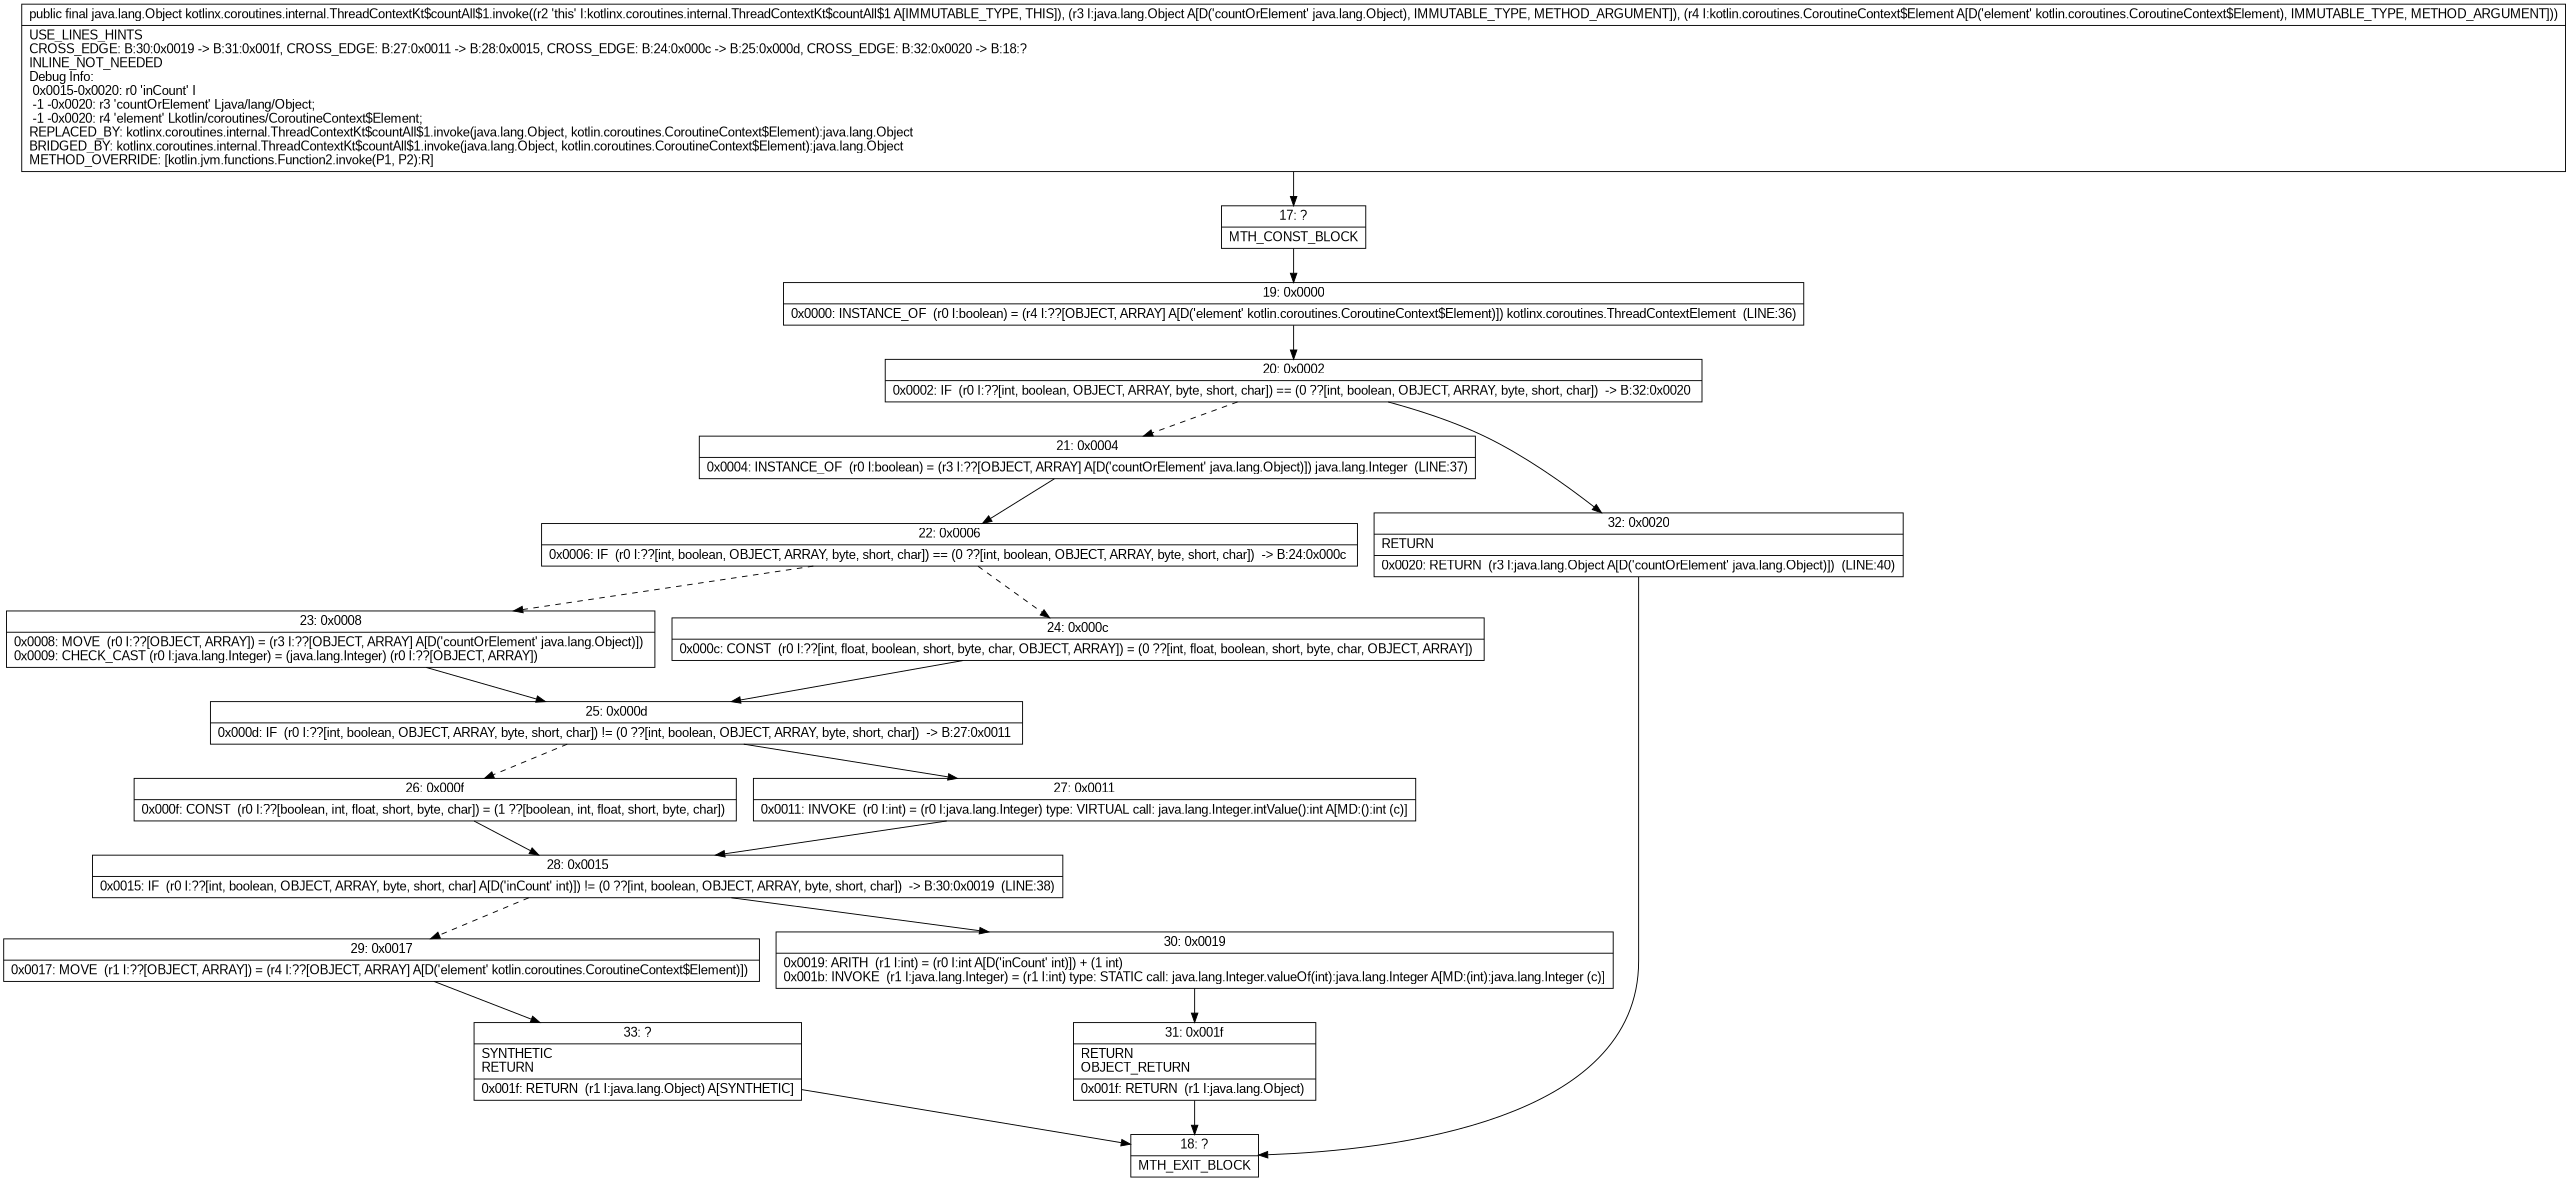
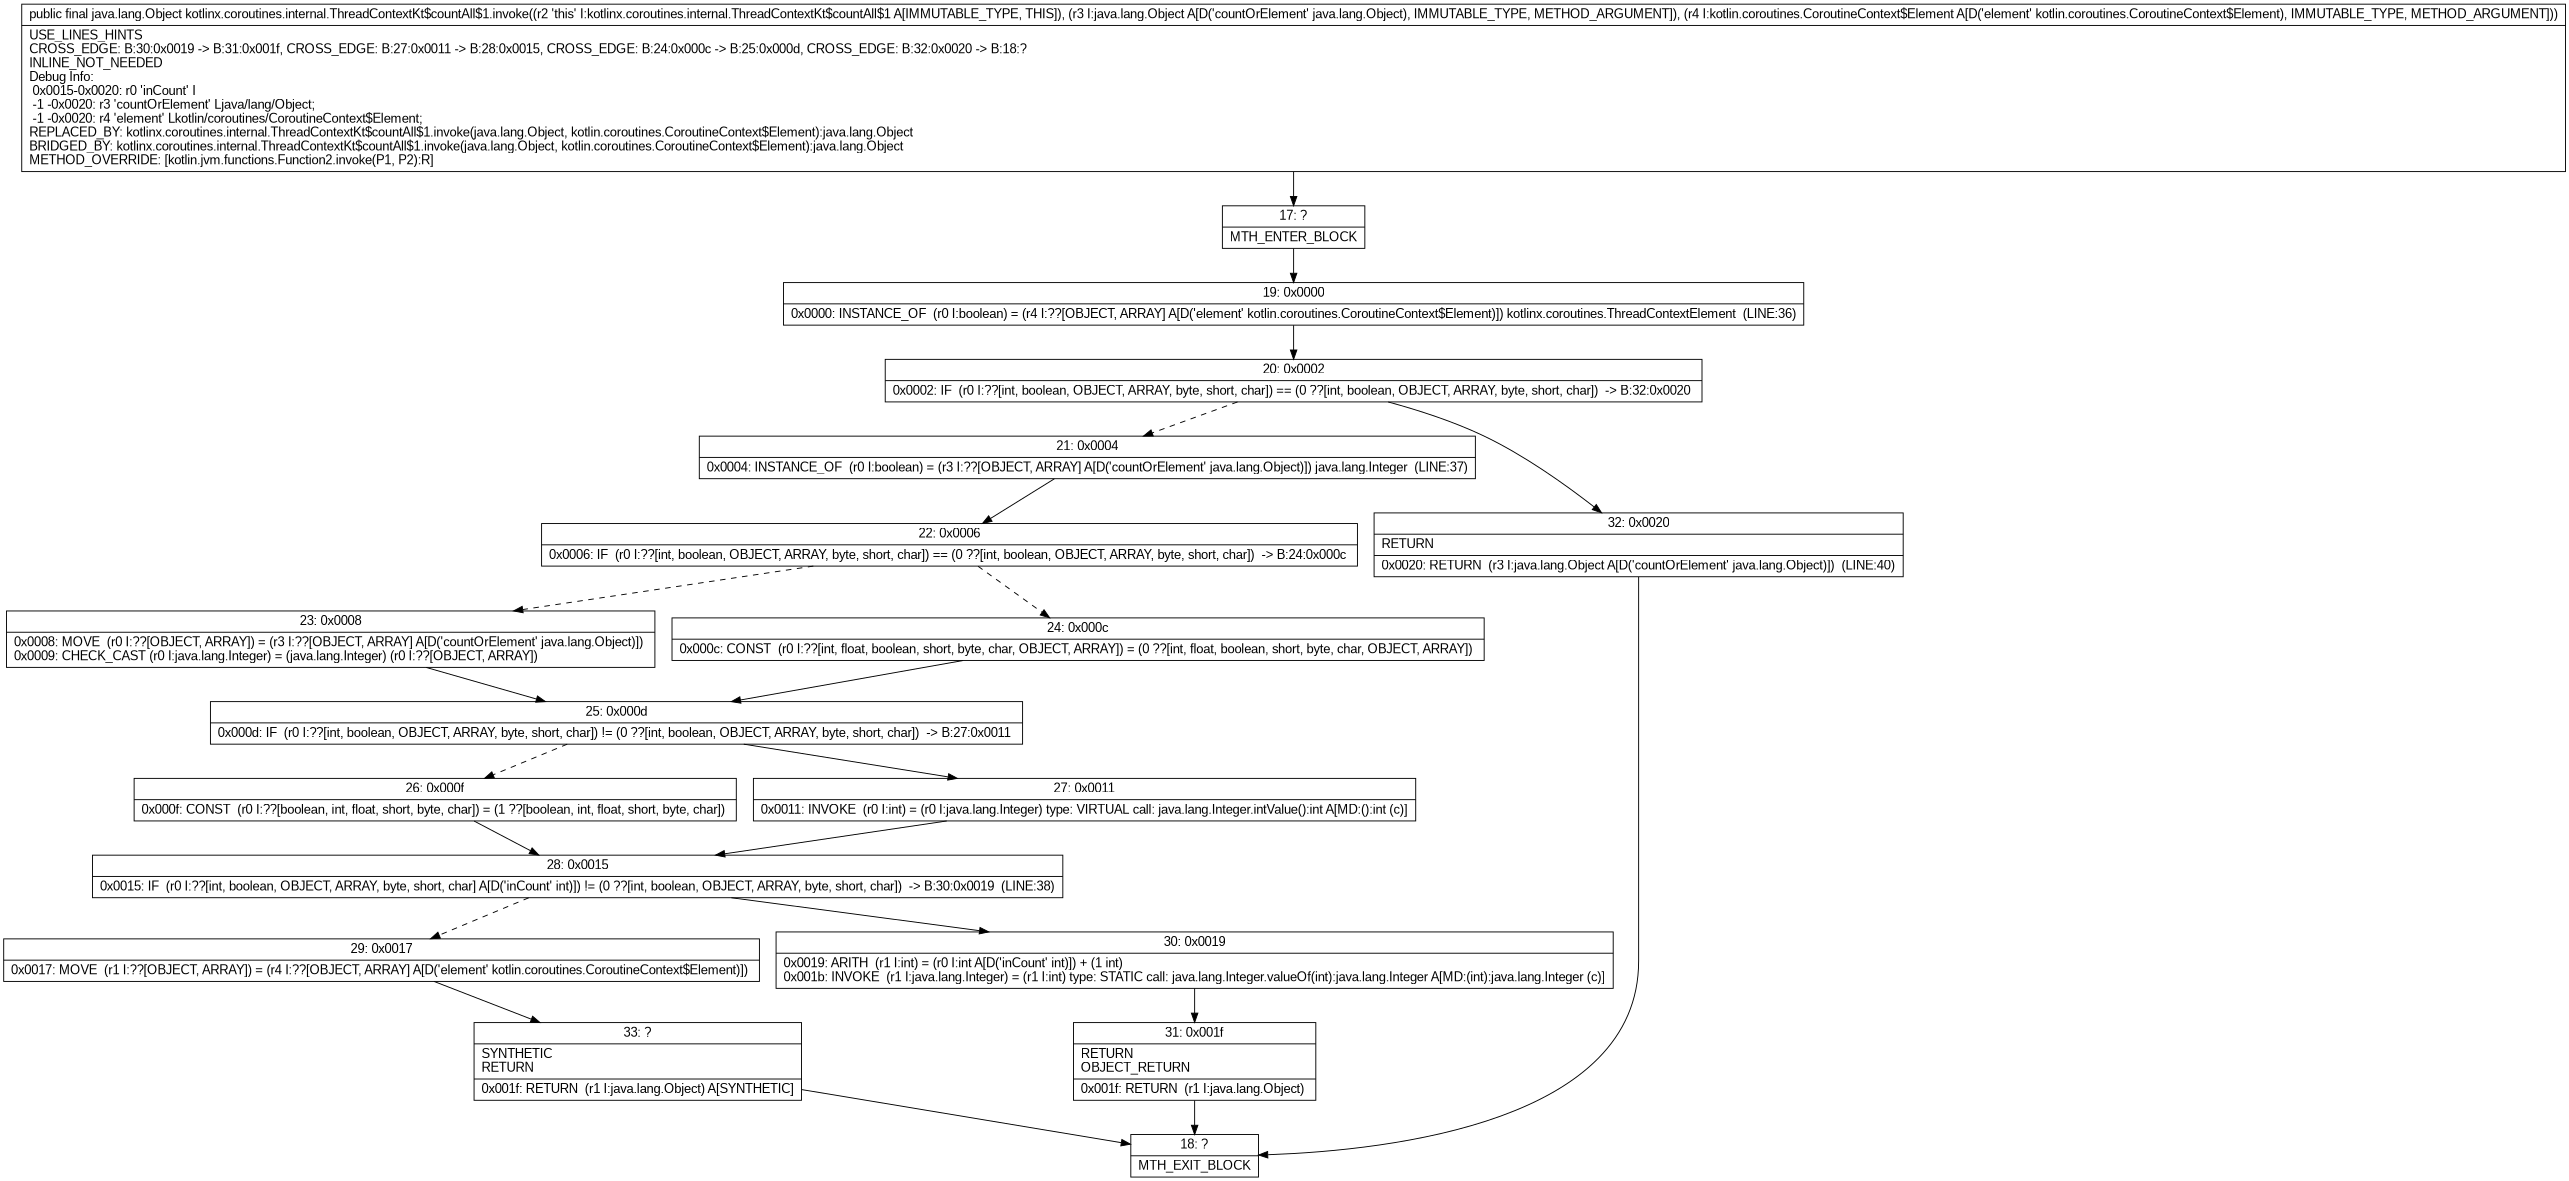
node "17: ?": text "MTH_CONST_BLOCK" -> "MTH_ENTER_BLOCK"
